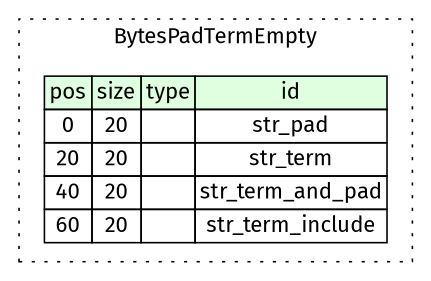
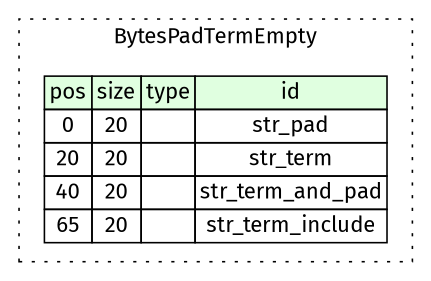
node "pos": text "60" -> "65"
